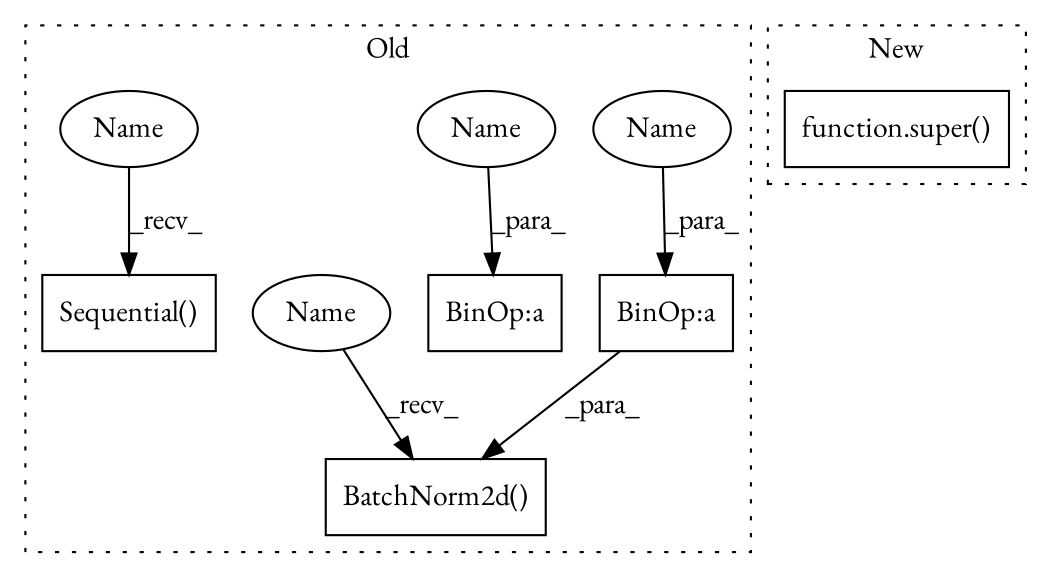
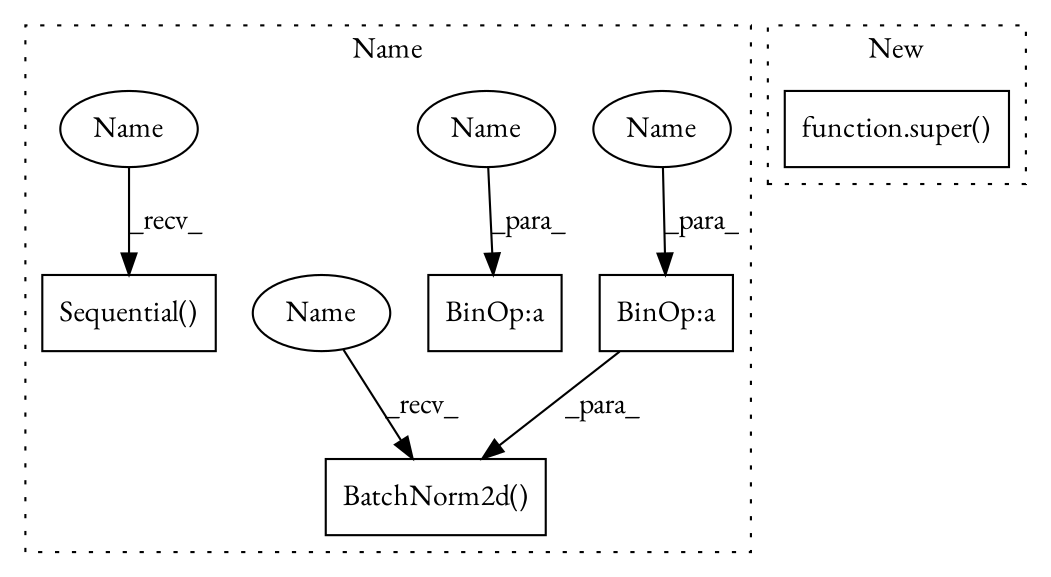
cluster "Old": label "Old" -> "Name"
